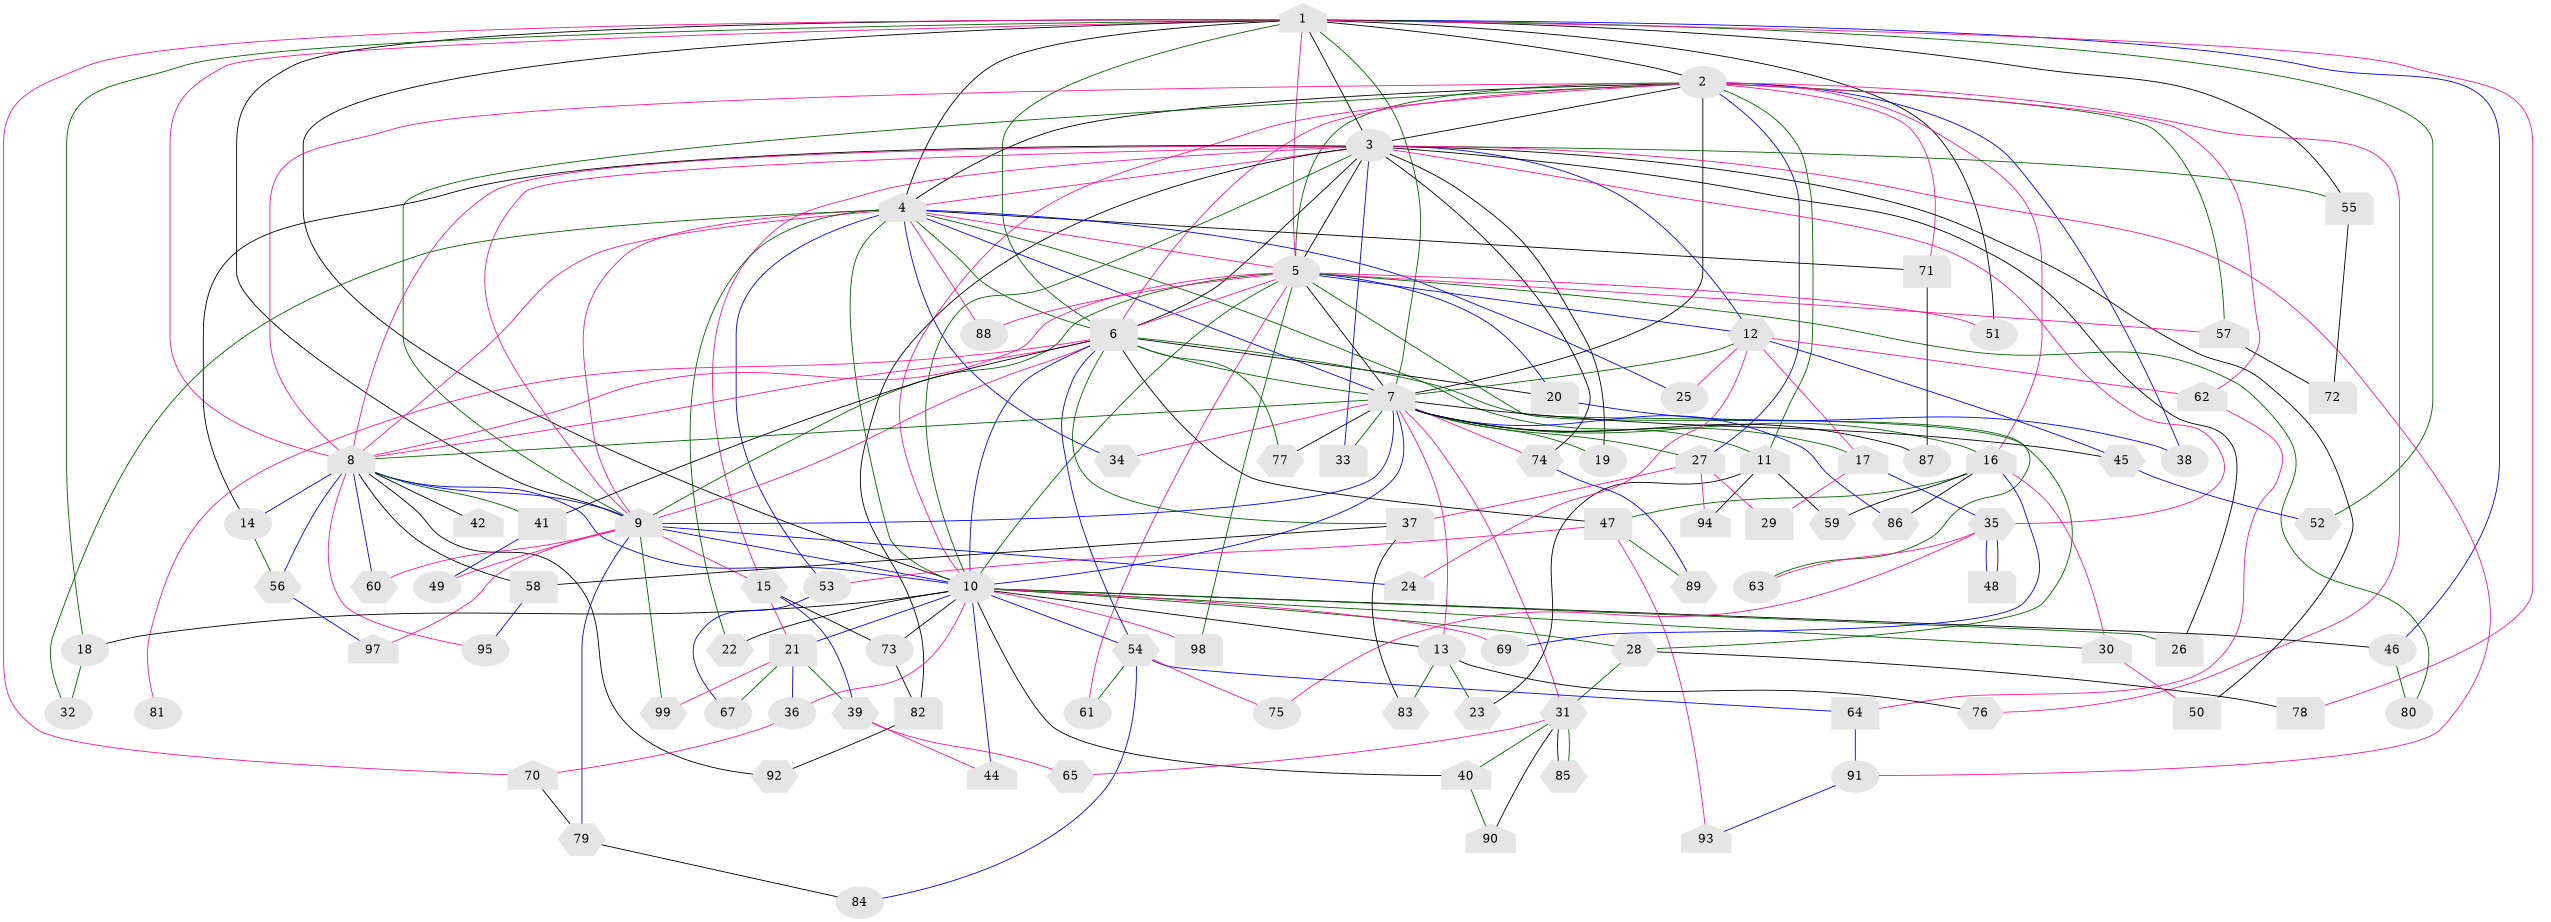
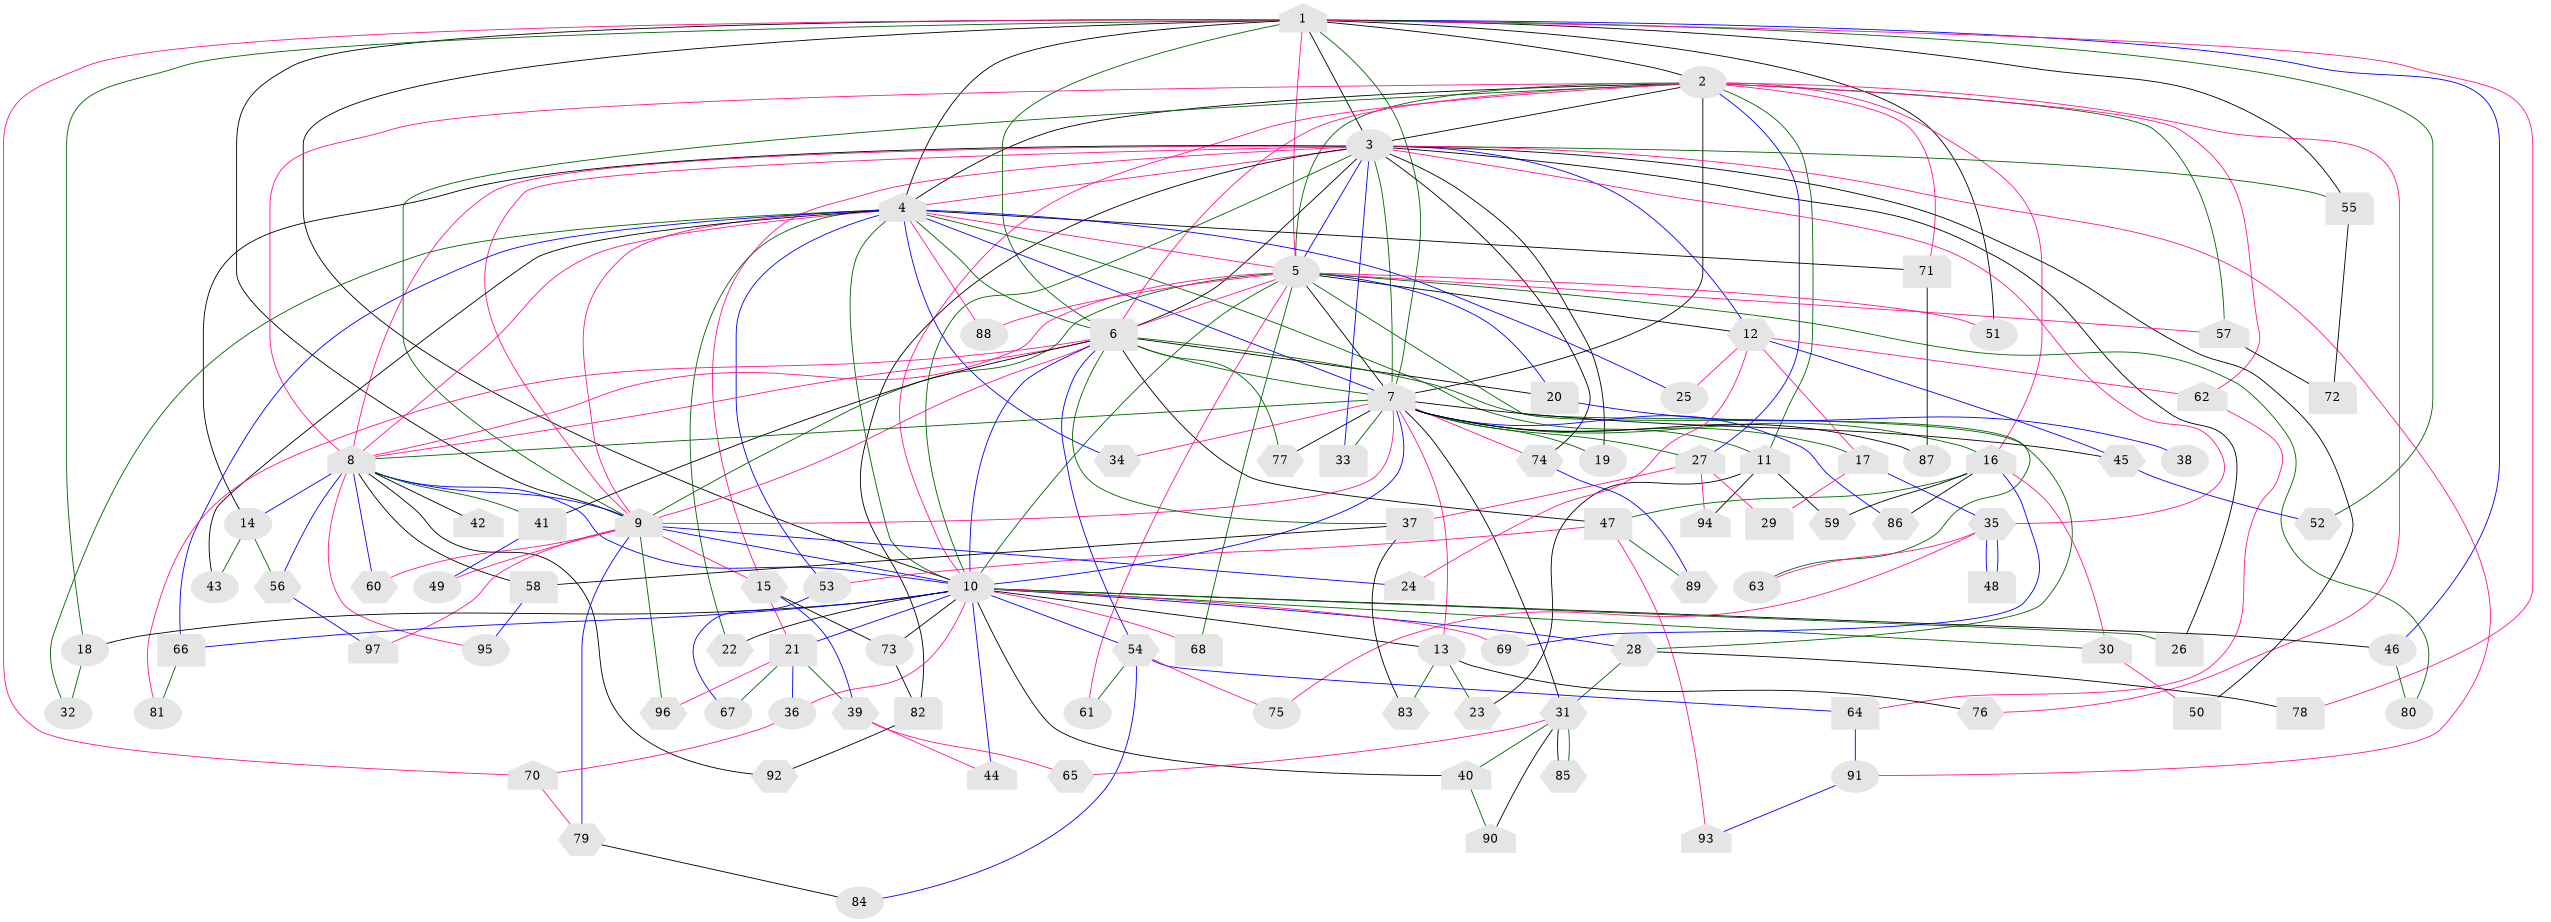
edge "1" -- "8": removed
edge "2" -- "38": removed
edge "3" -- "5": color black -> blue
edge "5" -- "12": color blue -> black
edge "12" -- "7": now "3" -- "7"
edge "7" -- "9": color blue -> deeppink
edge "7" -- "31": color deeppink -> black
node "43": added
edge "10" -- "28": color darkgreen -> blue
node "66": added
node "98": label "98" -> "68"
node "99": label "99" -> "96"
edge "70" -- "79": color black -> deeppink
